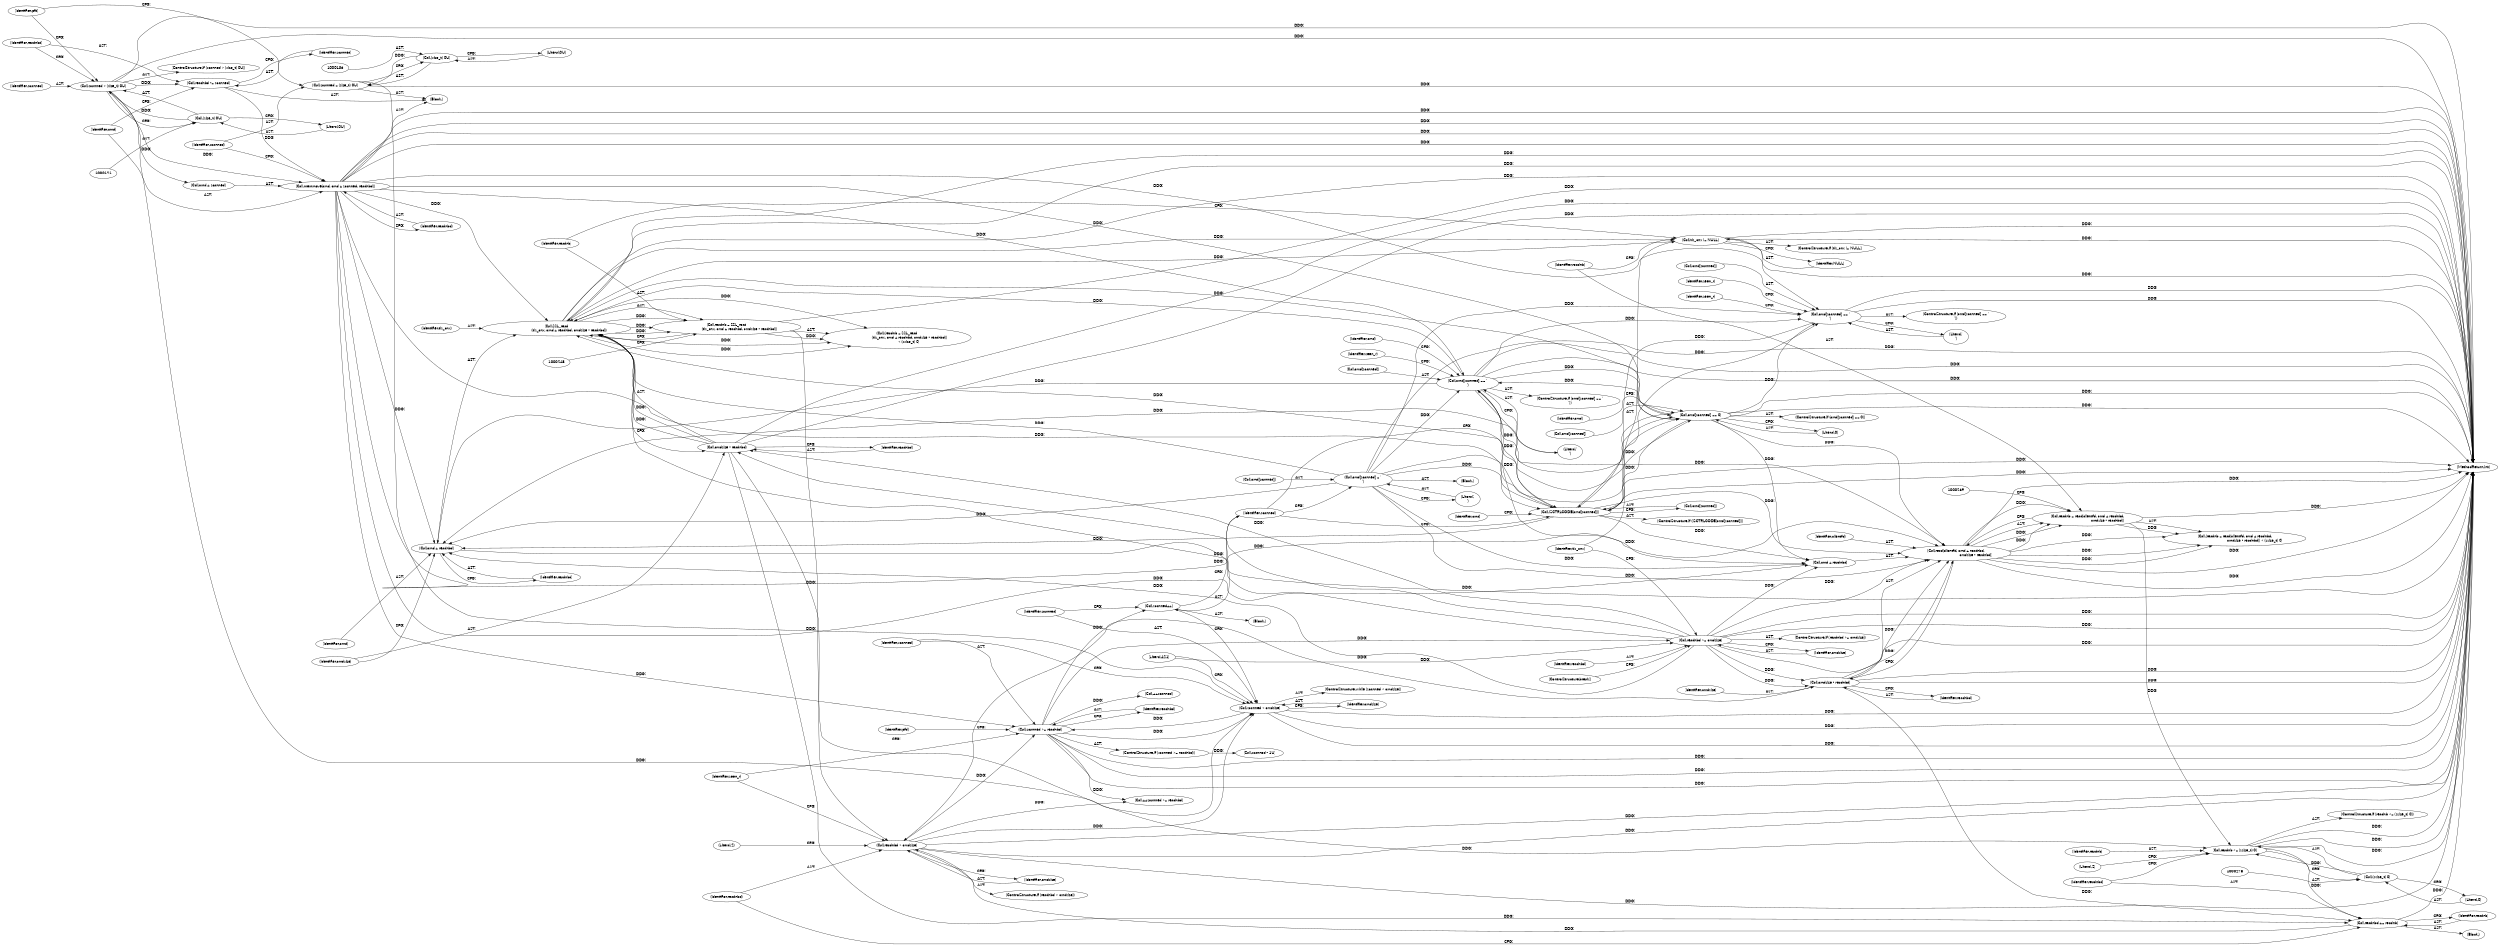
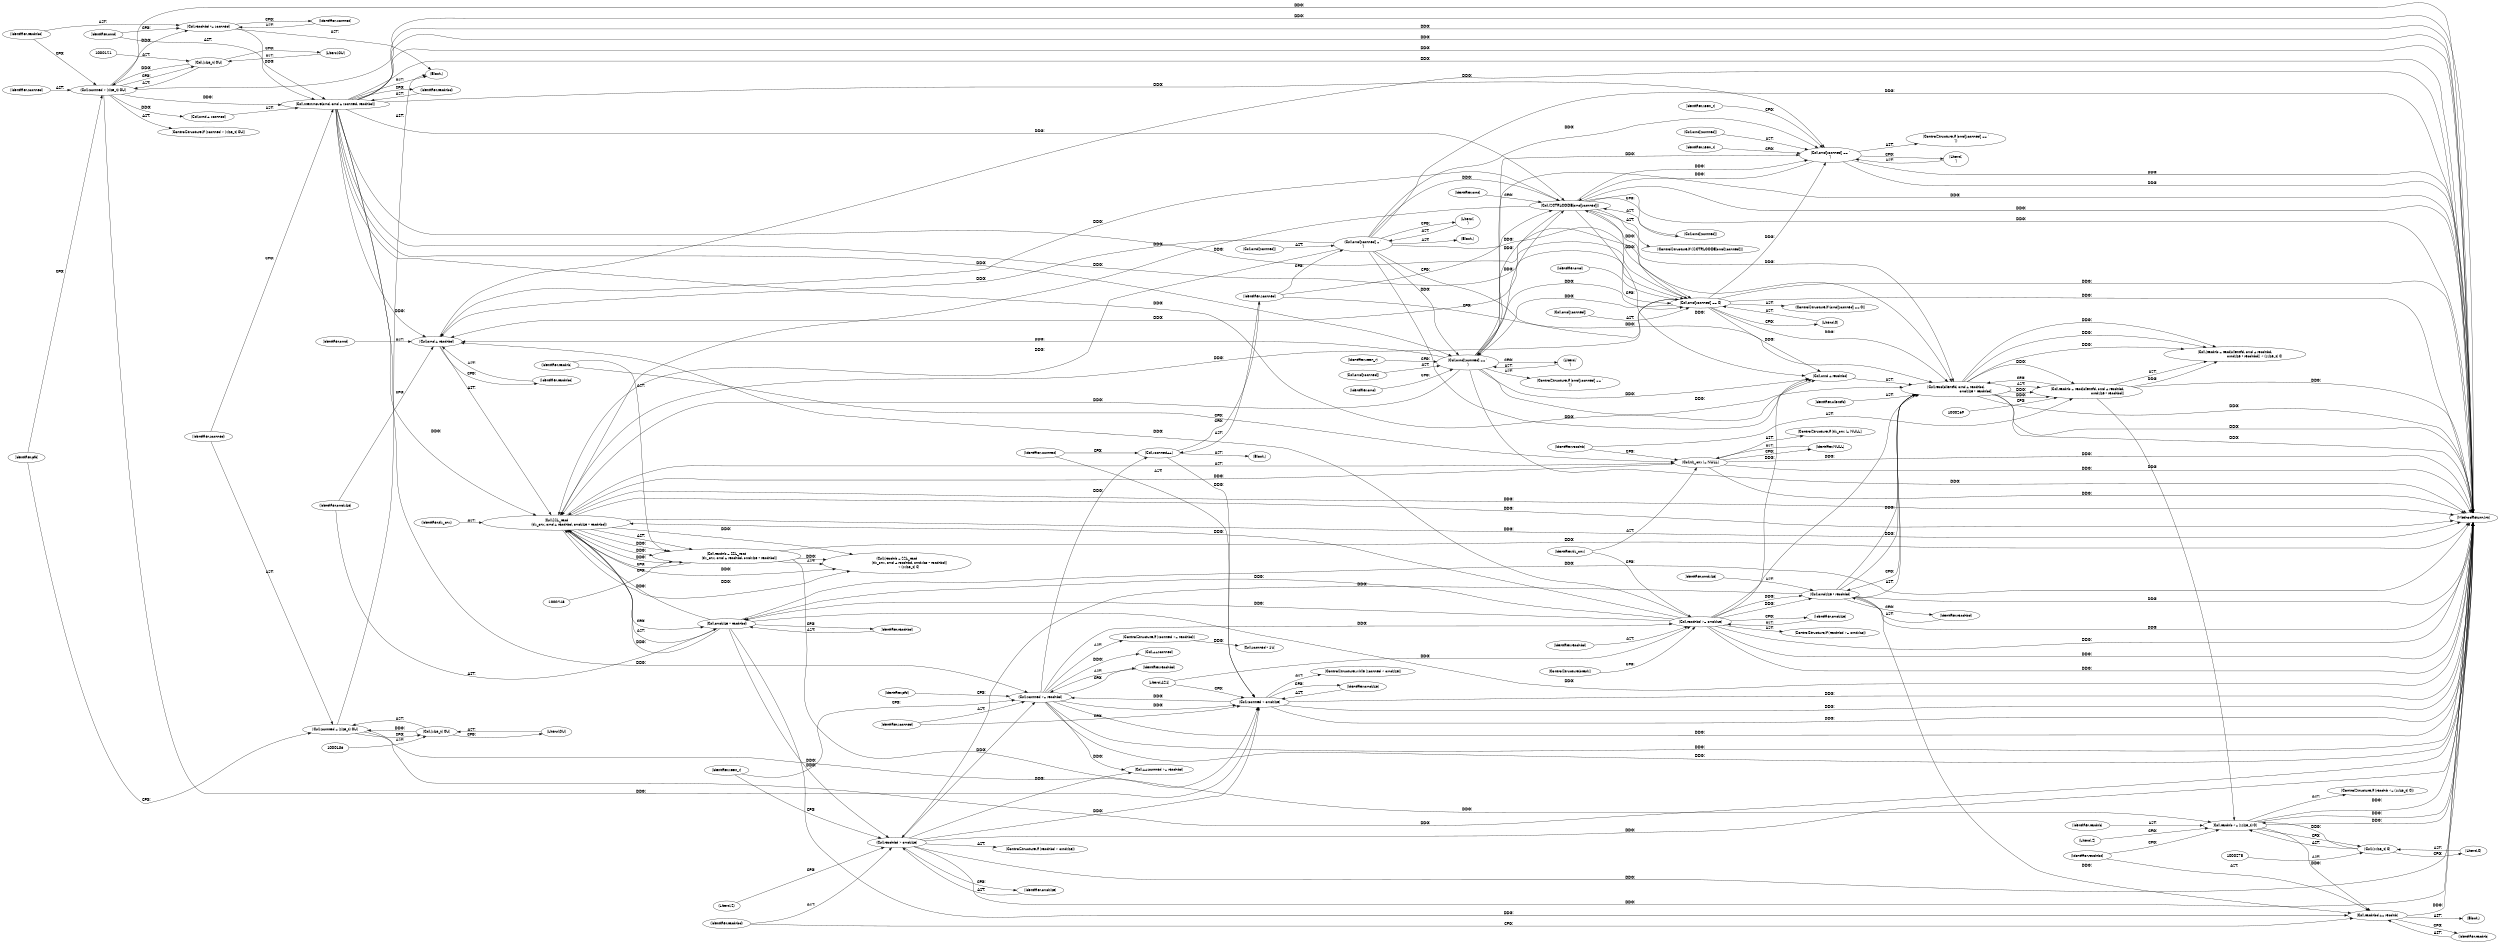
edge "(Call,SSL_read (tls_cnx, cmd + readnbd, cmdsize - readnbd))" -> "(Call,tls_cnx != NULL)": label "DDG: " -> "AST: "
edge "(Call,scanned++)" -> "(Call,scanned < cmdsize)": label "CFG: " -> "DDG: "
edge "(Call,readnbd += readnb)" -> "(Call,readnbd > cmdsize)": removed, label "DDG:"
